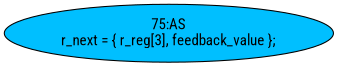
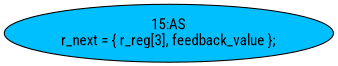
node "75:AS r_next = { r_reg[3], feedback_value };": label "75:AS r_next = { r_reg[3], feedback_value };" -> "15:AS r_next = { r_reg[3], feedback_value };"
